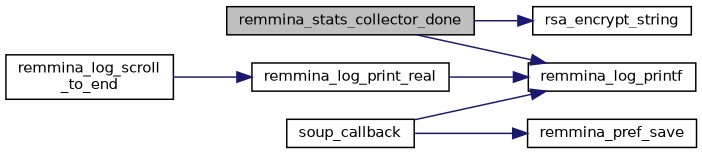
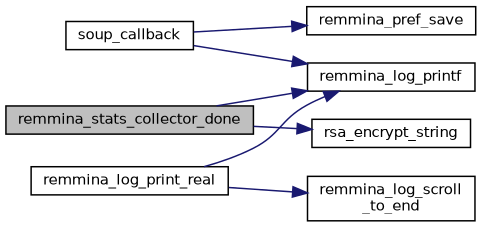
edge "remmina_log_scroll _to_end" -> "remmina_log_print_real": reversed
